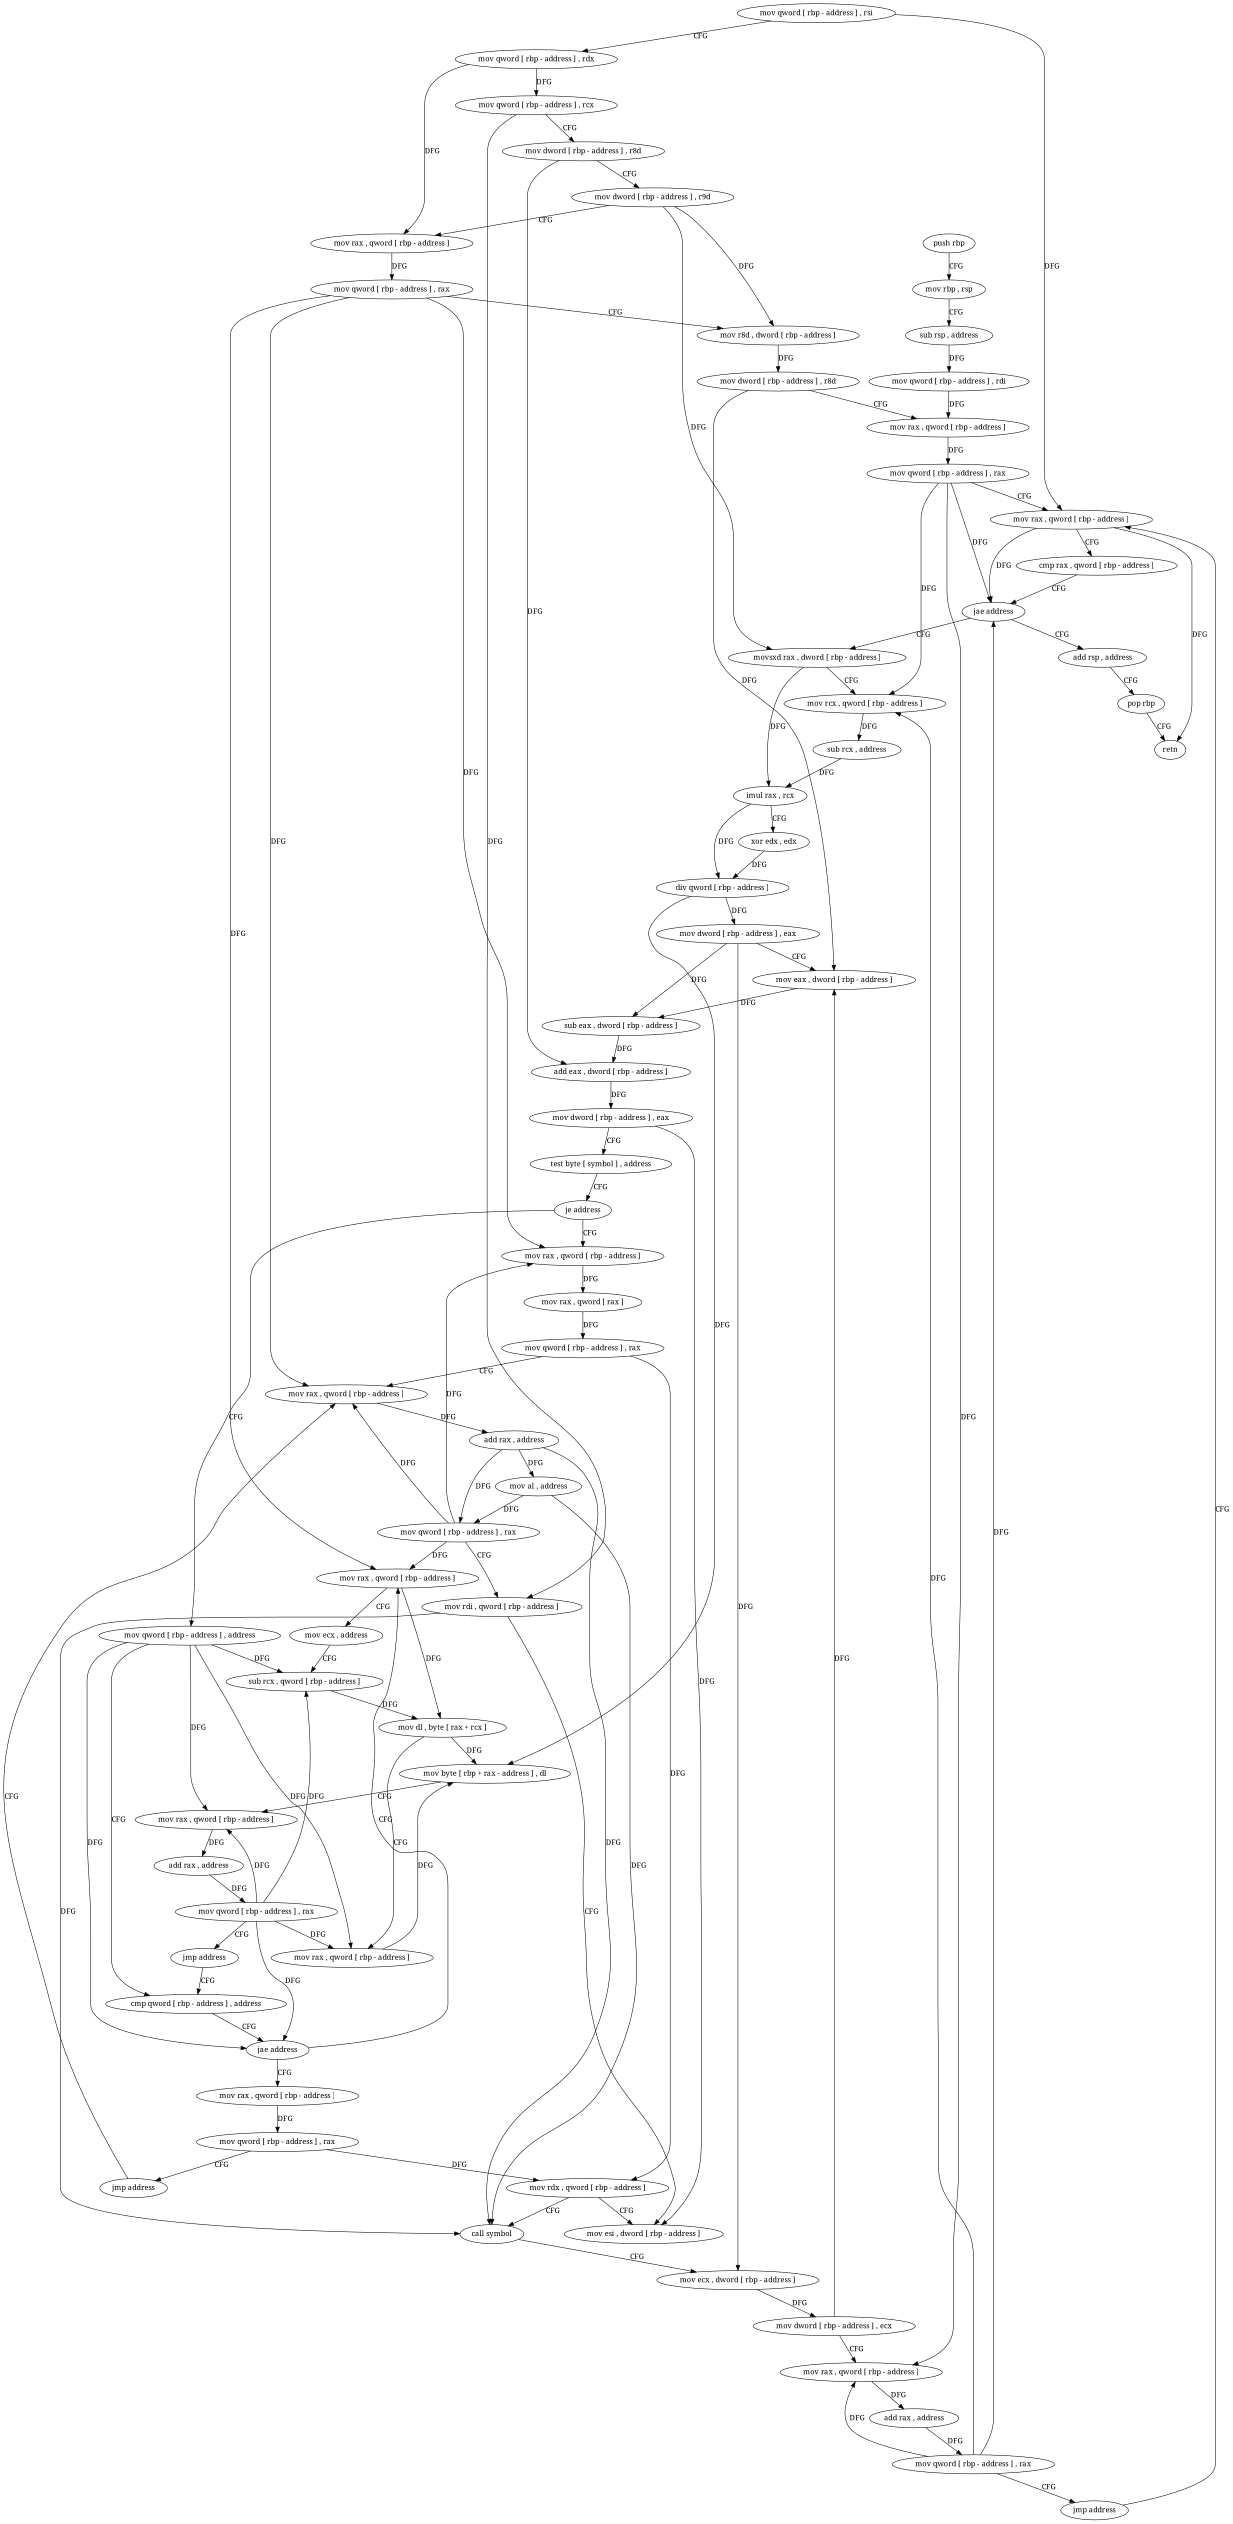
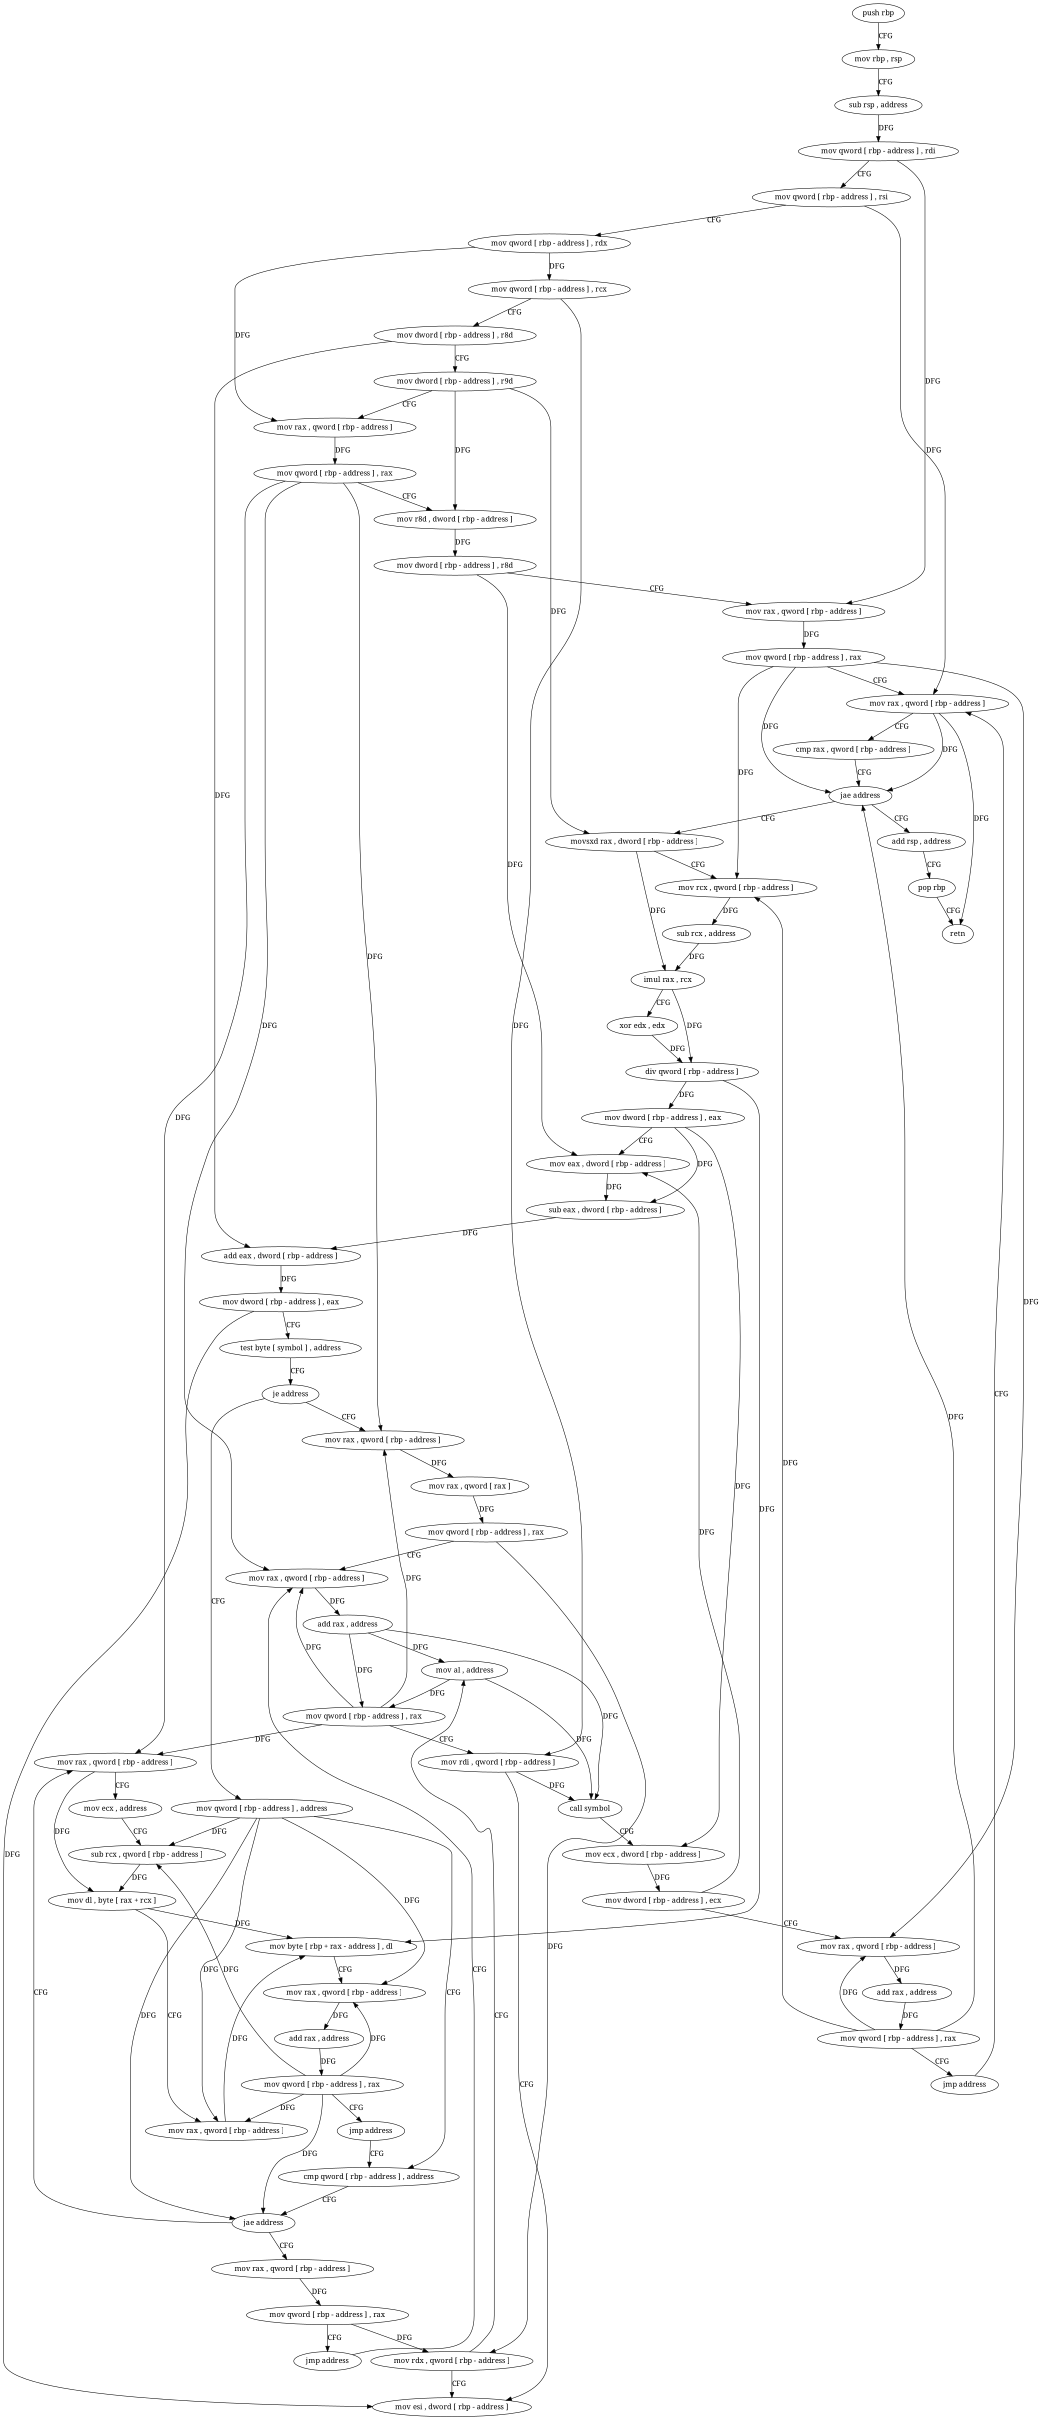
edge "mov qword [ rbp - address ] , rdi" -> "mov qword [ rbp - address ] , rsi": added, label "CFG"
edge "mov rdx , qword [ rbp - address ]" -> "call symbol": now "mov rdx , qword [ rbp - address ]" -> "mov al , address"
